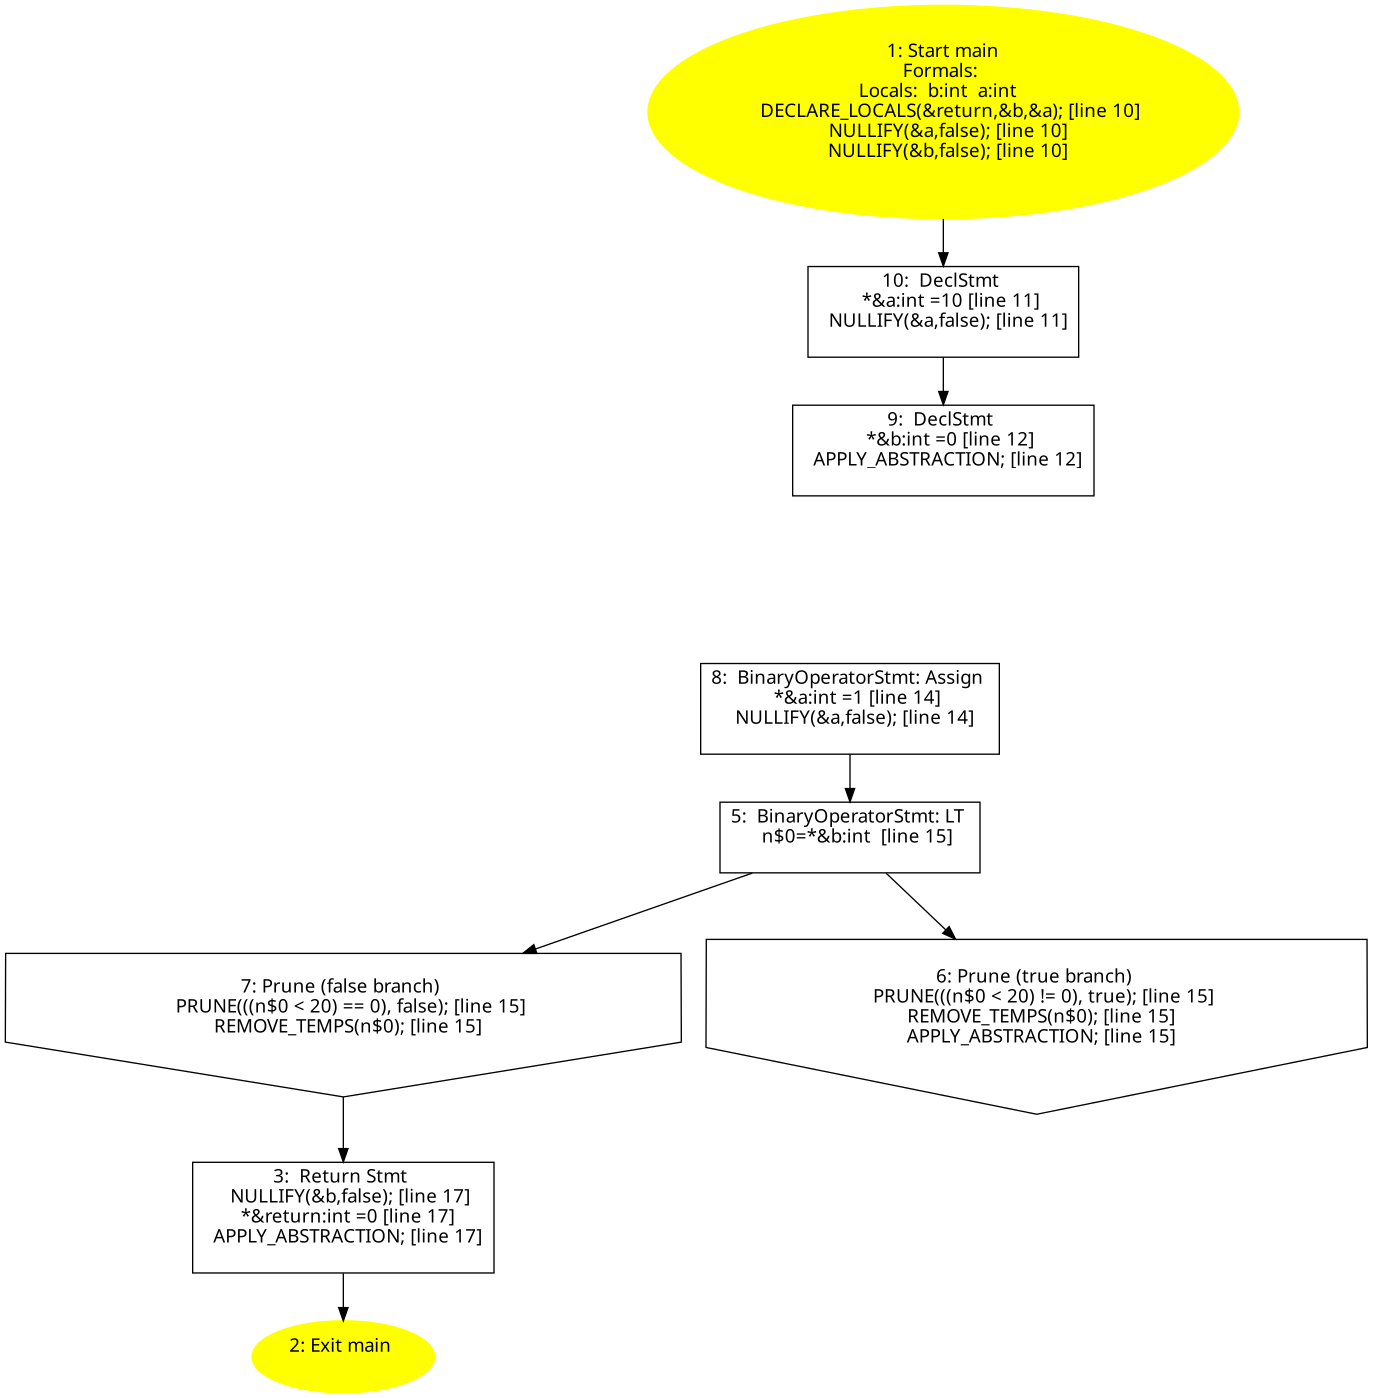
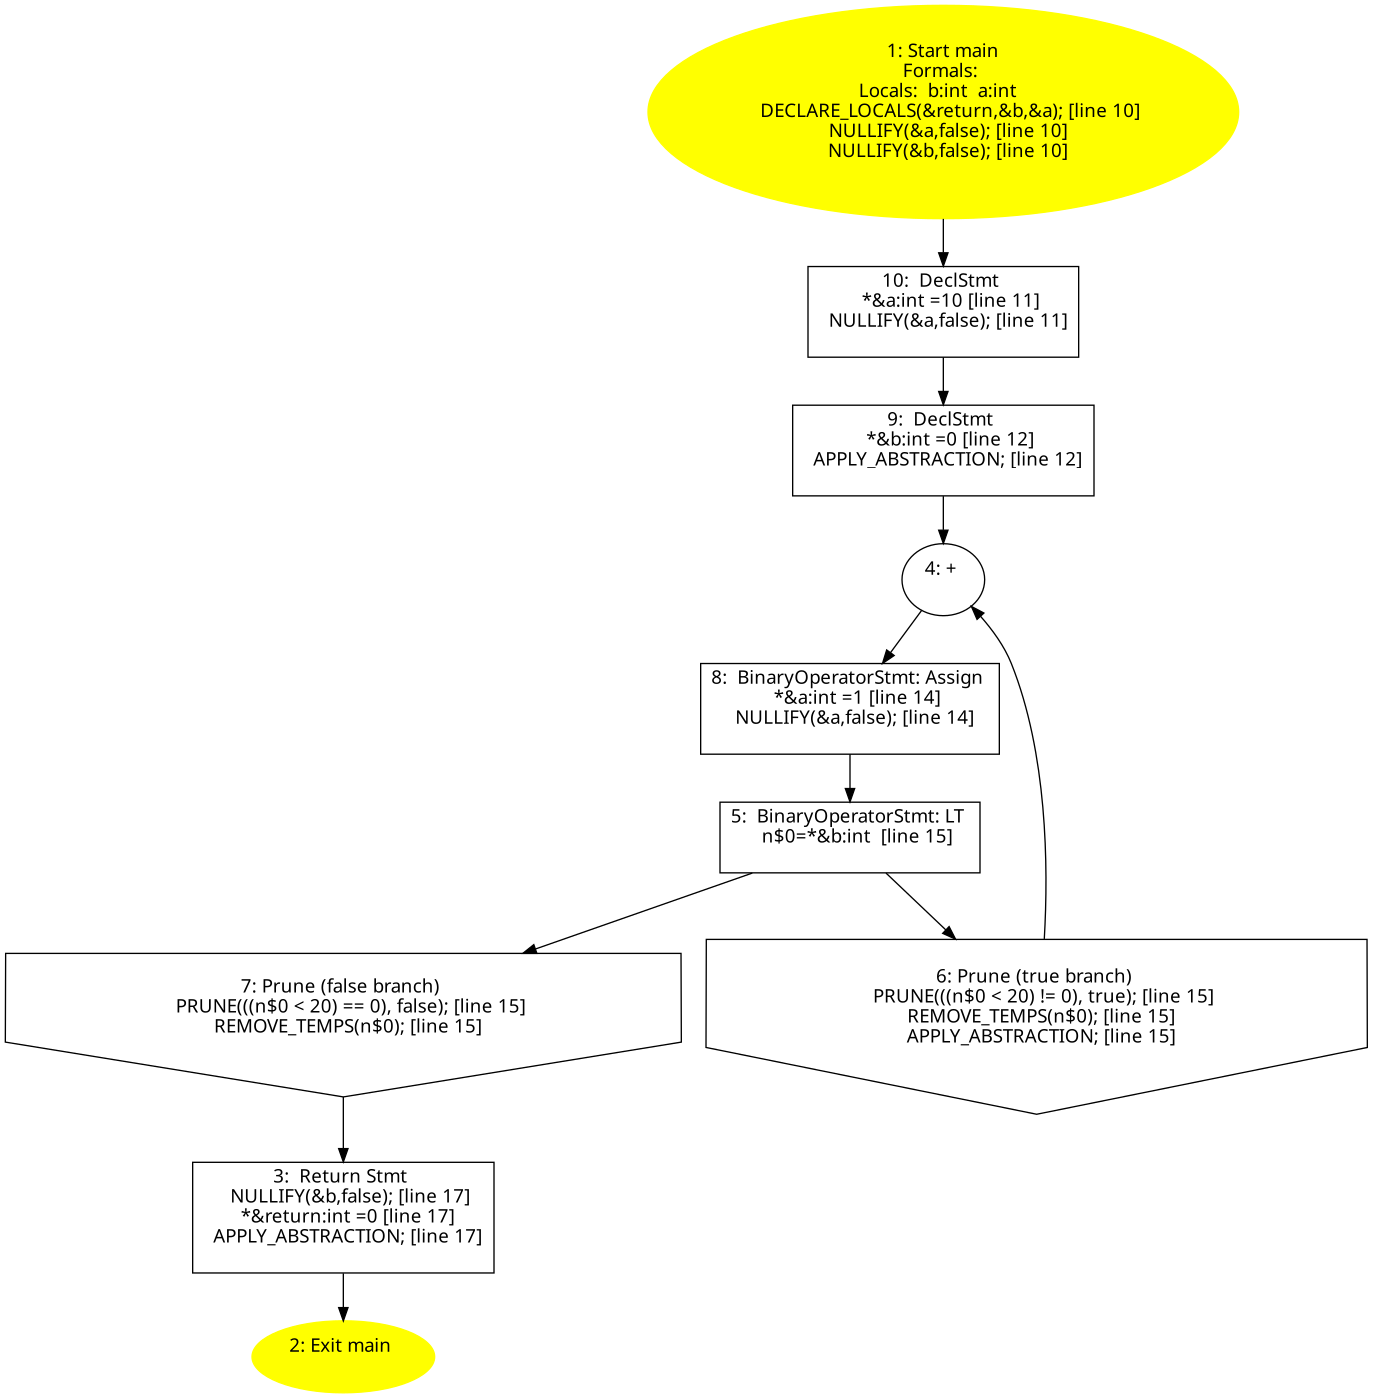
node "4: +": added
